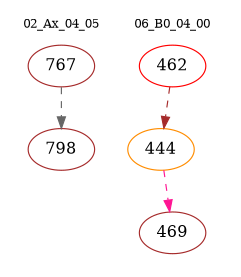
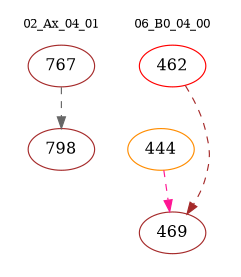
cluster "02_Ax_04_05": label "02_Ax_04_05" -> "02_Ax_04_01"
edge "462" -> "444": now "462" -> "469"
